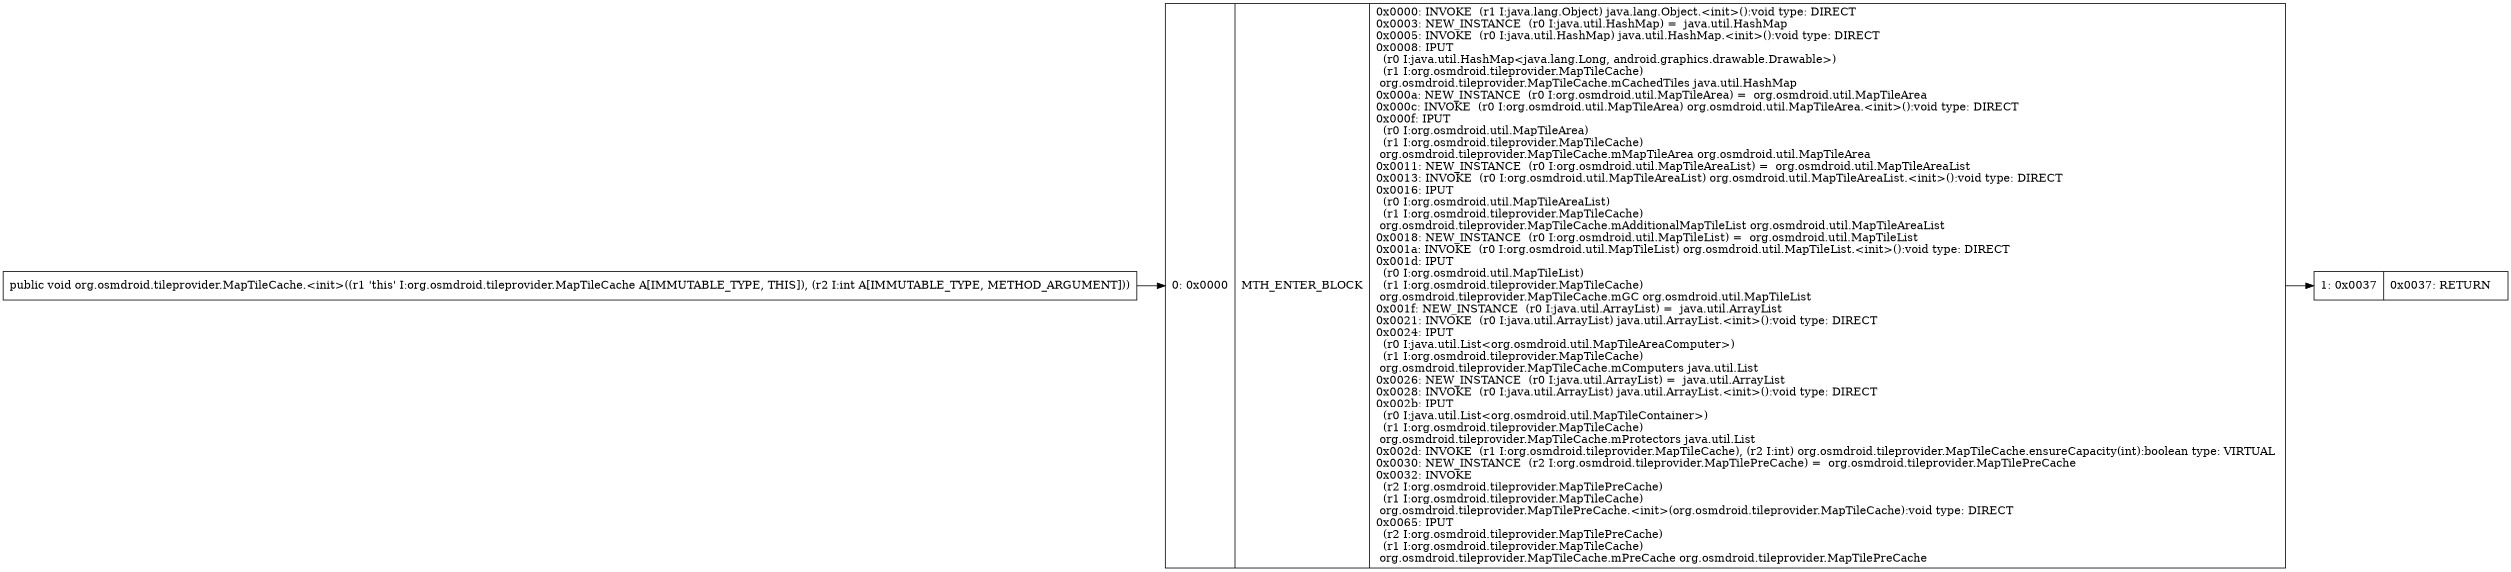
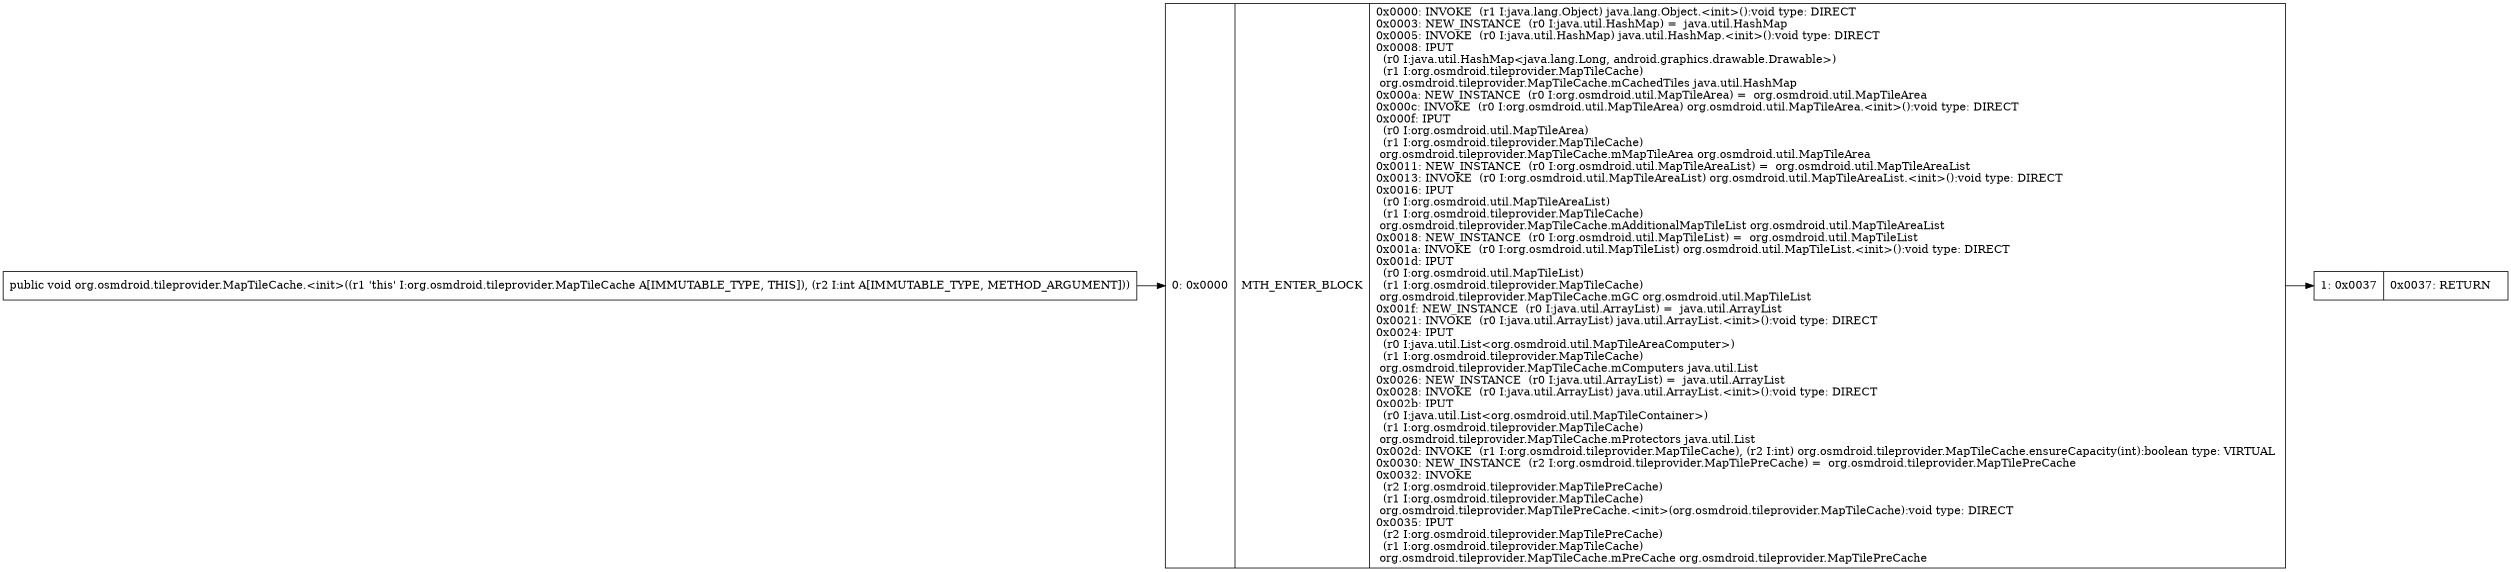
node "0: 0x0000": text "0x0065: IPUT" -> "0x0035: IPUT"
